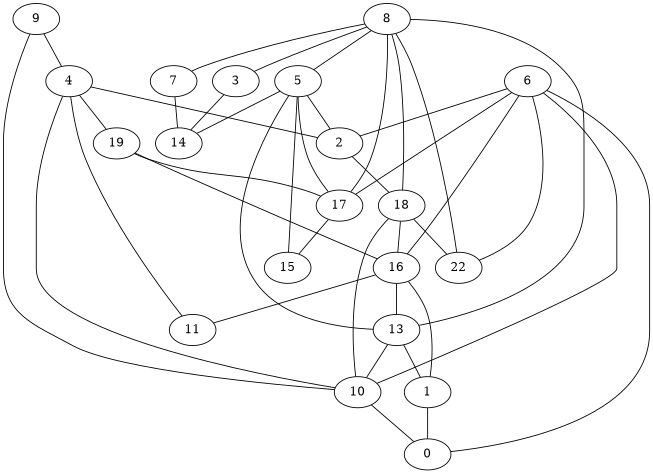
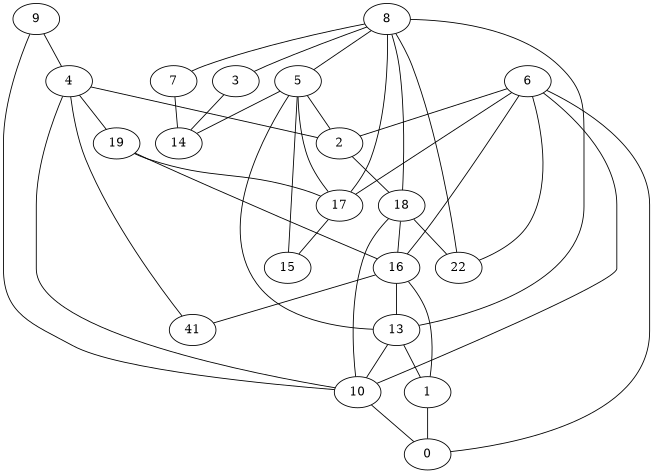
node "11": label "11" -> "41"
